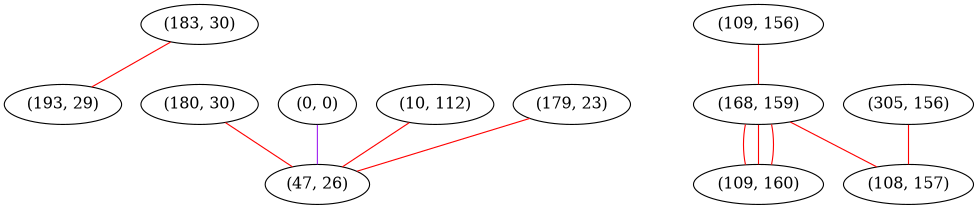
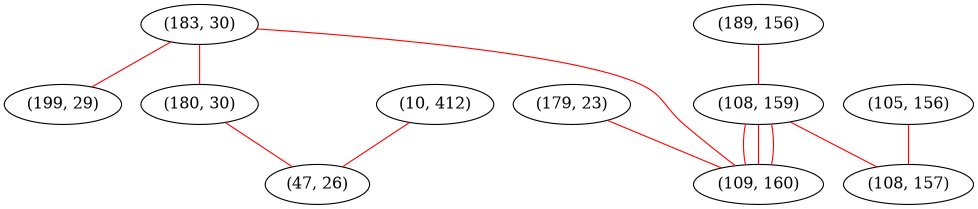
node "(109, 156)": label "(109, 156)" -> "(189, 156)"
edge "(183, 30)" -- "(109, 160)": added
edge "(183, 30)" -- "(180, 30)": added
node "(193, 29)": label "(193, 29)" -> "(199, 29)"
node "(0, 0)": removed
node "(10, 112)": label "(10, 112)" -> "(10, 412)"
node "(168, 159)": label "(168, 159)" -> "(108, 159)"
node "(305, 156)": label "(305, 156)" -> "(105, 156)"
edge "(179, 23)" -- "(47, 26)": now "(179, 23)" -- "(109, 160)"
